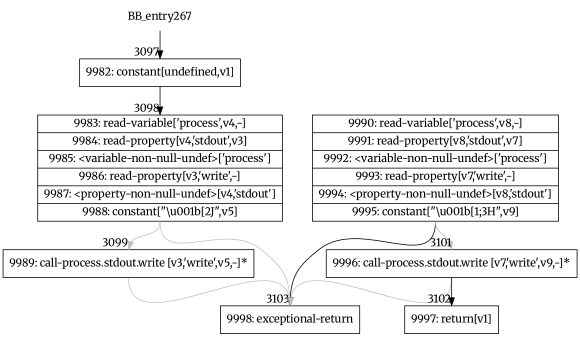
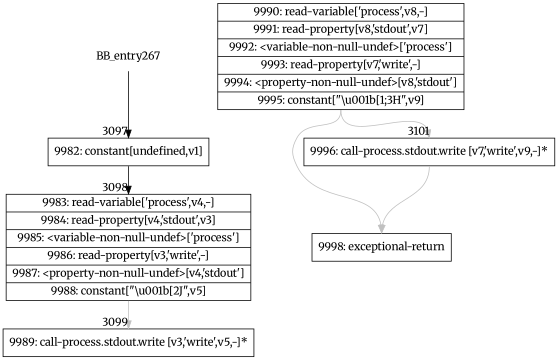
edge "9990: read-variable['process',v8,-]" -> "9998: exceptional-return": color black -> gray
edge "9983: read-variable['process',v4,-]" -> "9998: exceptional-return": removed
edge "9989: call-process.stdout.write [v3,'write',v5,-]*" -> "9998: exceptional-return": removed
node "9997: return[v1]": removed
